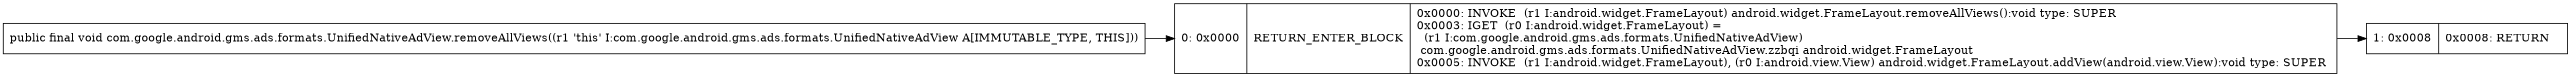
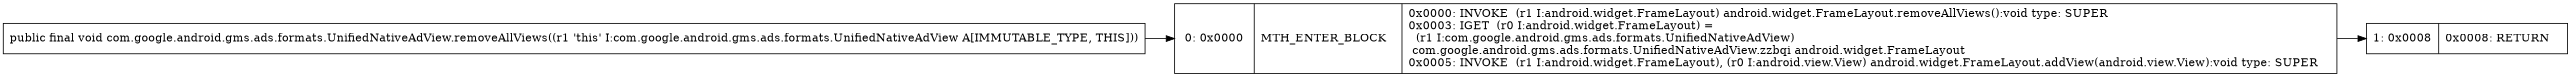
node "0: 0x0000": text "RETURN_ENTER_BLOCK" -> "MTH_ENTER_BLOCK"
